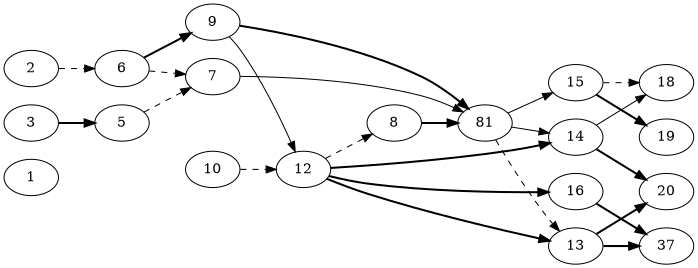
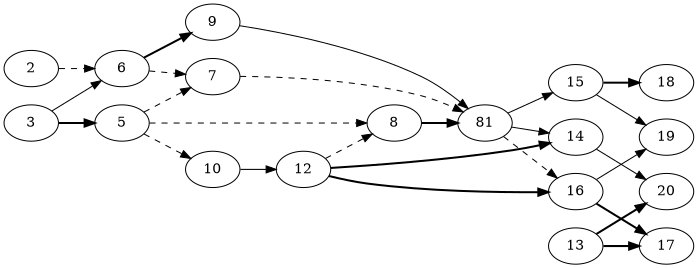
edge "9" -> "81": style bold -> solid
edge "7" -> "81": style solid -> dashed
edge "15" -> "18": style dashed -> bold
edge "9" -> "12": removed
edge "3" -> "6": added
edge "15" -> "19": style bold -> solid
edge "14" -> "18": removed
edge "5" -> "8": added
edge "5" -> "10": added
edge "14" -> "20": style bold -> solid
edge "16" -> "19": added
edge "10" -> "12": style dashed -> solid
node "1": removed
edge "81" -> "13": now "81" -> "16"
edge "12" -> "13": removed
node "37": label "37" -> "17"
